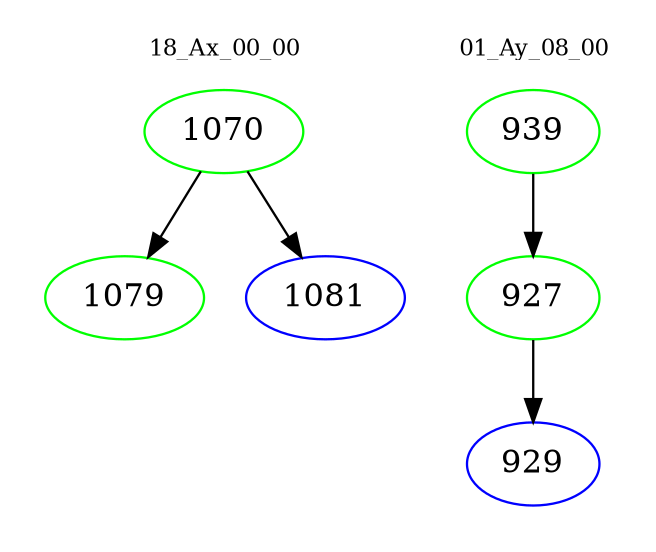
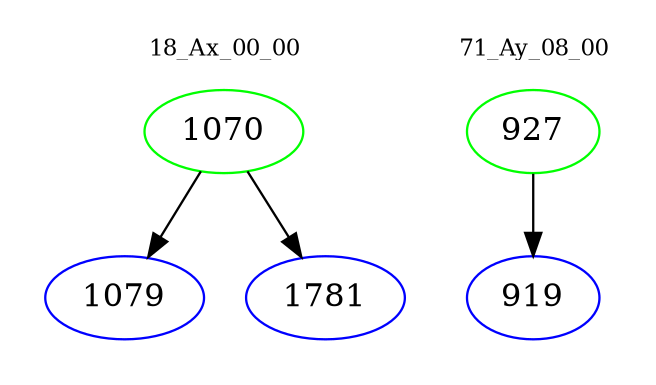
cluster "01_Ay_08_00": label "01_Ay_08_00" -> "71_Ay_08_00"
node "939": removed
node "1079": color green -> blue
node "1081": label "1081" -> "1781"
node "929": label "929" -> "919"
